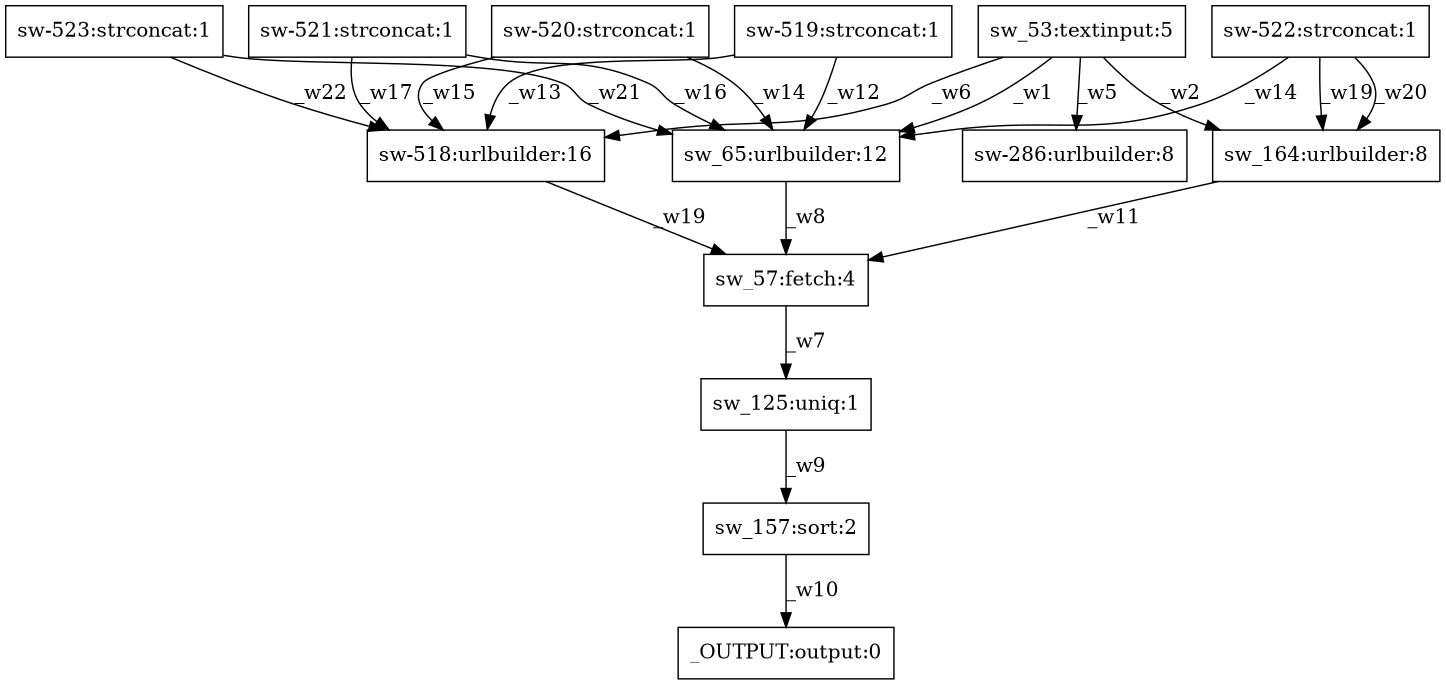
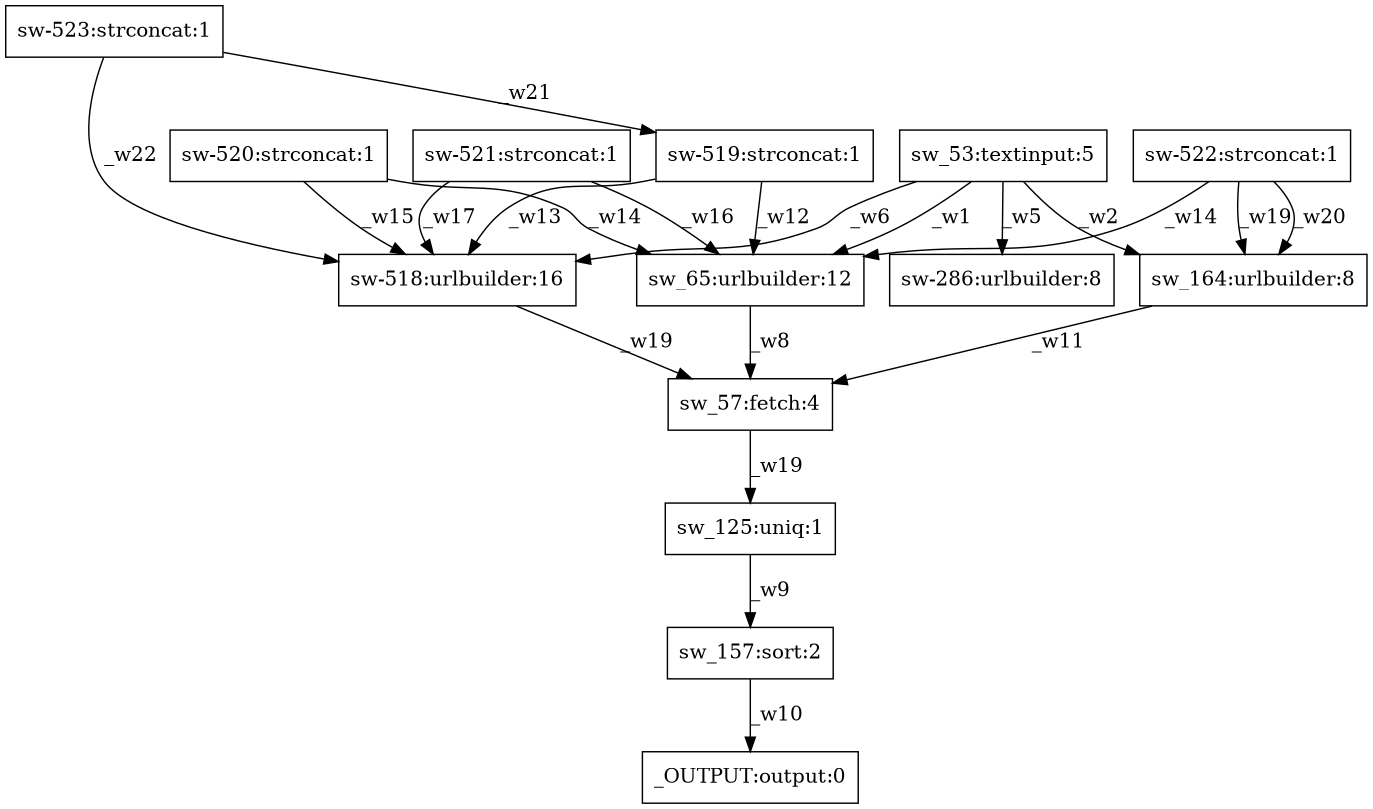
edge "sw-523:strconcat:1" -> "sw_65:urlbuilder:12": now "sw-523:strconcat:1" -> "sw-519:strconcat:1"
edge "sw_57:fetch:4" -> "sw_125:uniq:1": label "_w7" -> "_w19"
